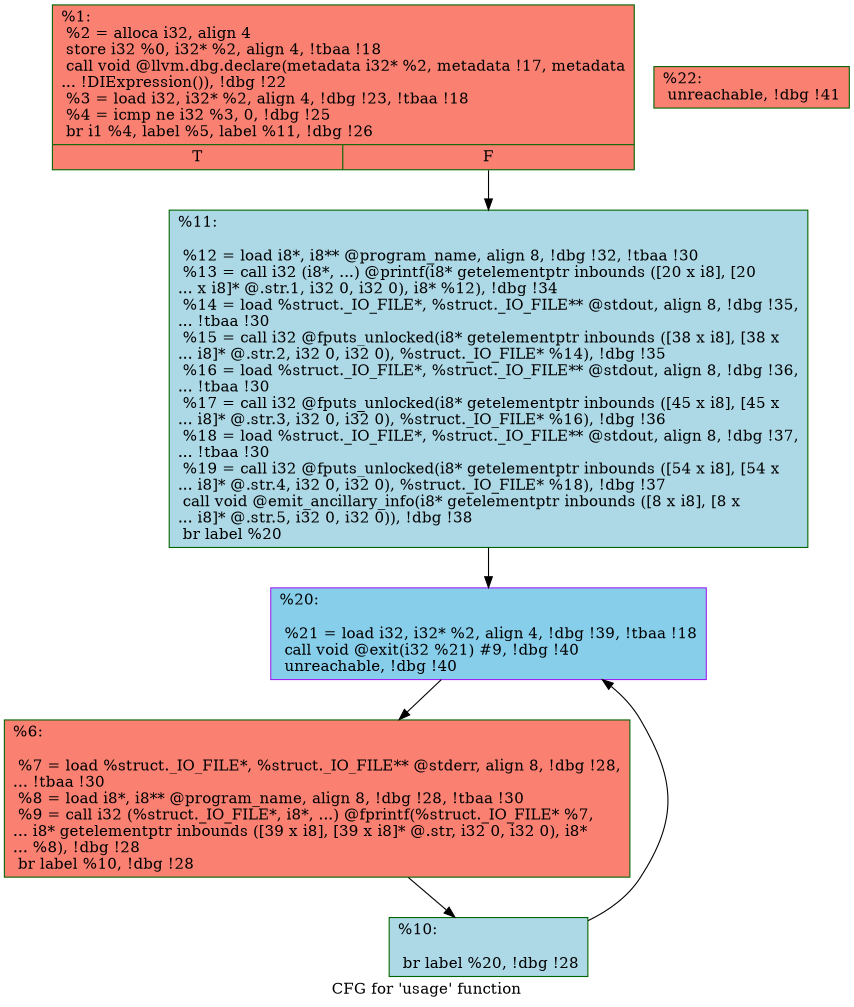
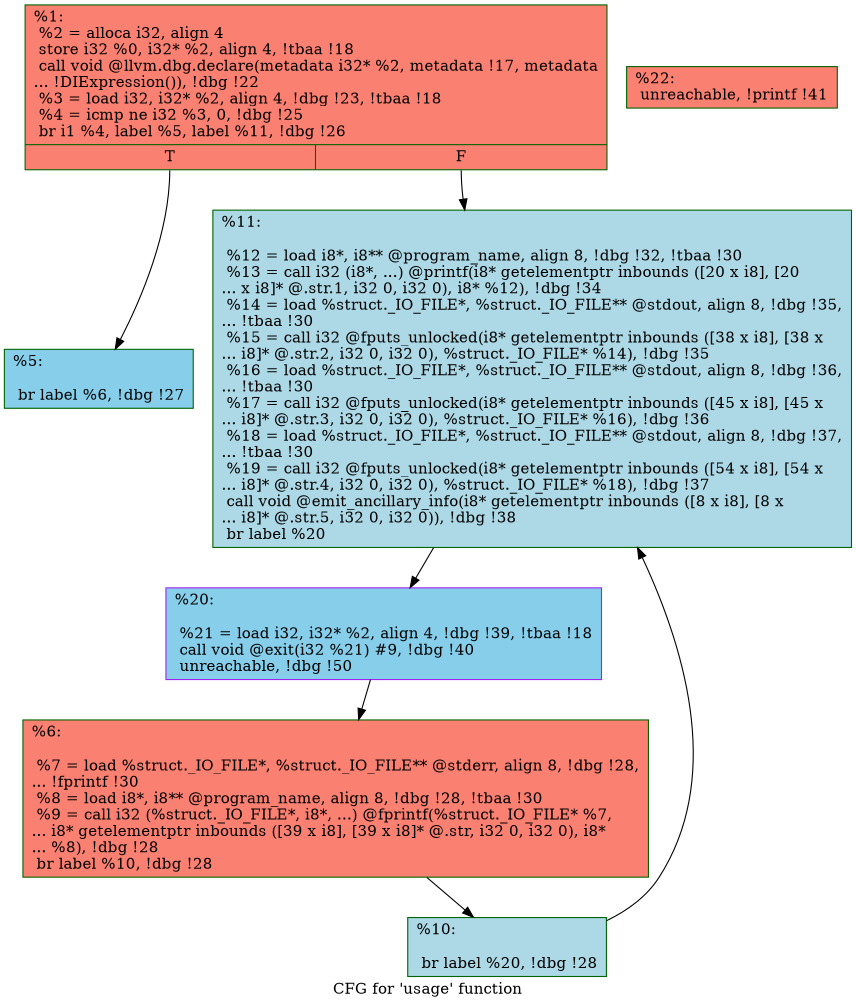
node "%22:": text "unreachable, !dbg !41" -> "unreachable, !printf !41"
node "%5:": added
node "%20:": text "unreachable, !dbg !40" -> "unreachable, !dbg !50"
node "%6:": text "... !tbaa !30" -> "... !fprintf !30"
edge "%10:" -> "%20:": now "%10:" -> "%11:"
